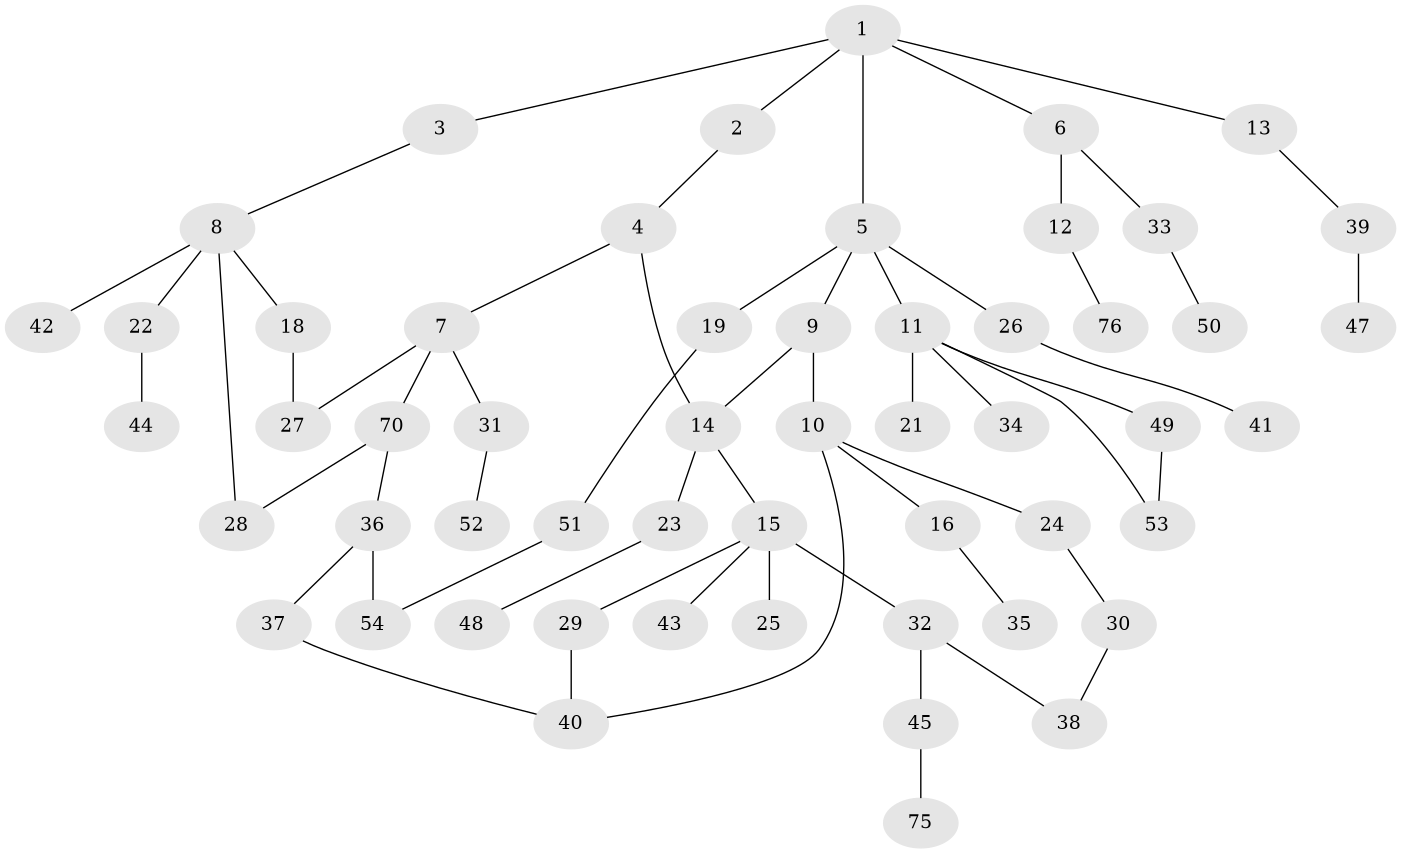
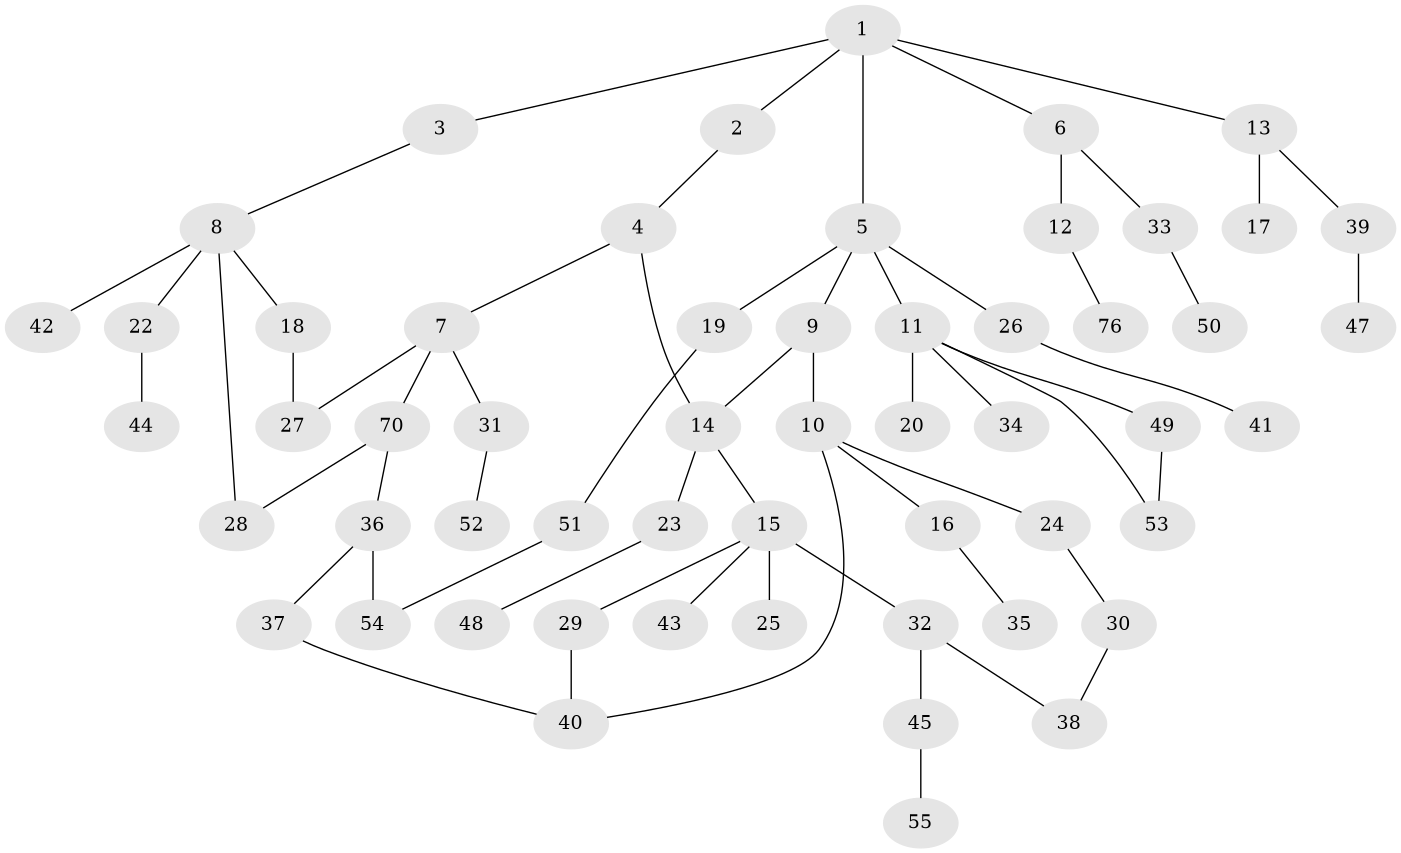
node "17": added
node "21": label "21" -> "20"
node "75": label "75" -> "55"
